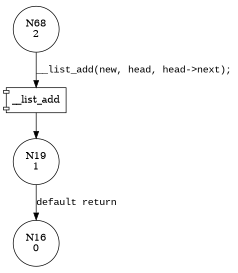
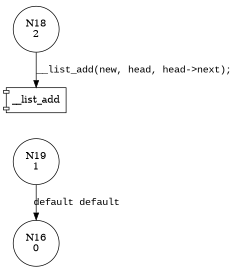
node "N68 2": label "N68 2" -> "N18 2"
edge "__list_add" -> "N19 1": removed
edge "N19 1" -> "N16 0": label "default return" -> "default default"
